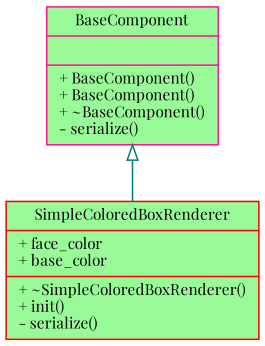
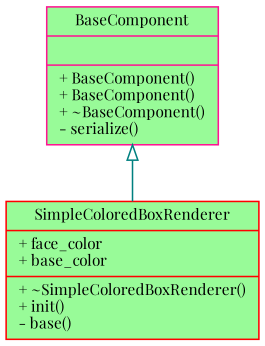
node "SimpleColoredBoxRenderer": text "- serialize()" -> "- base()"
